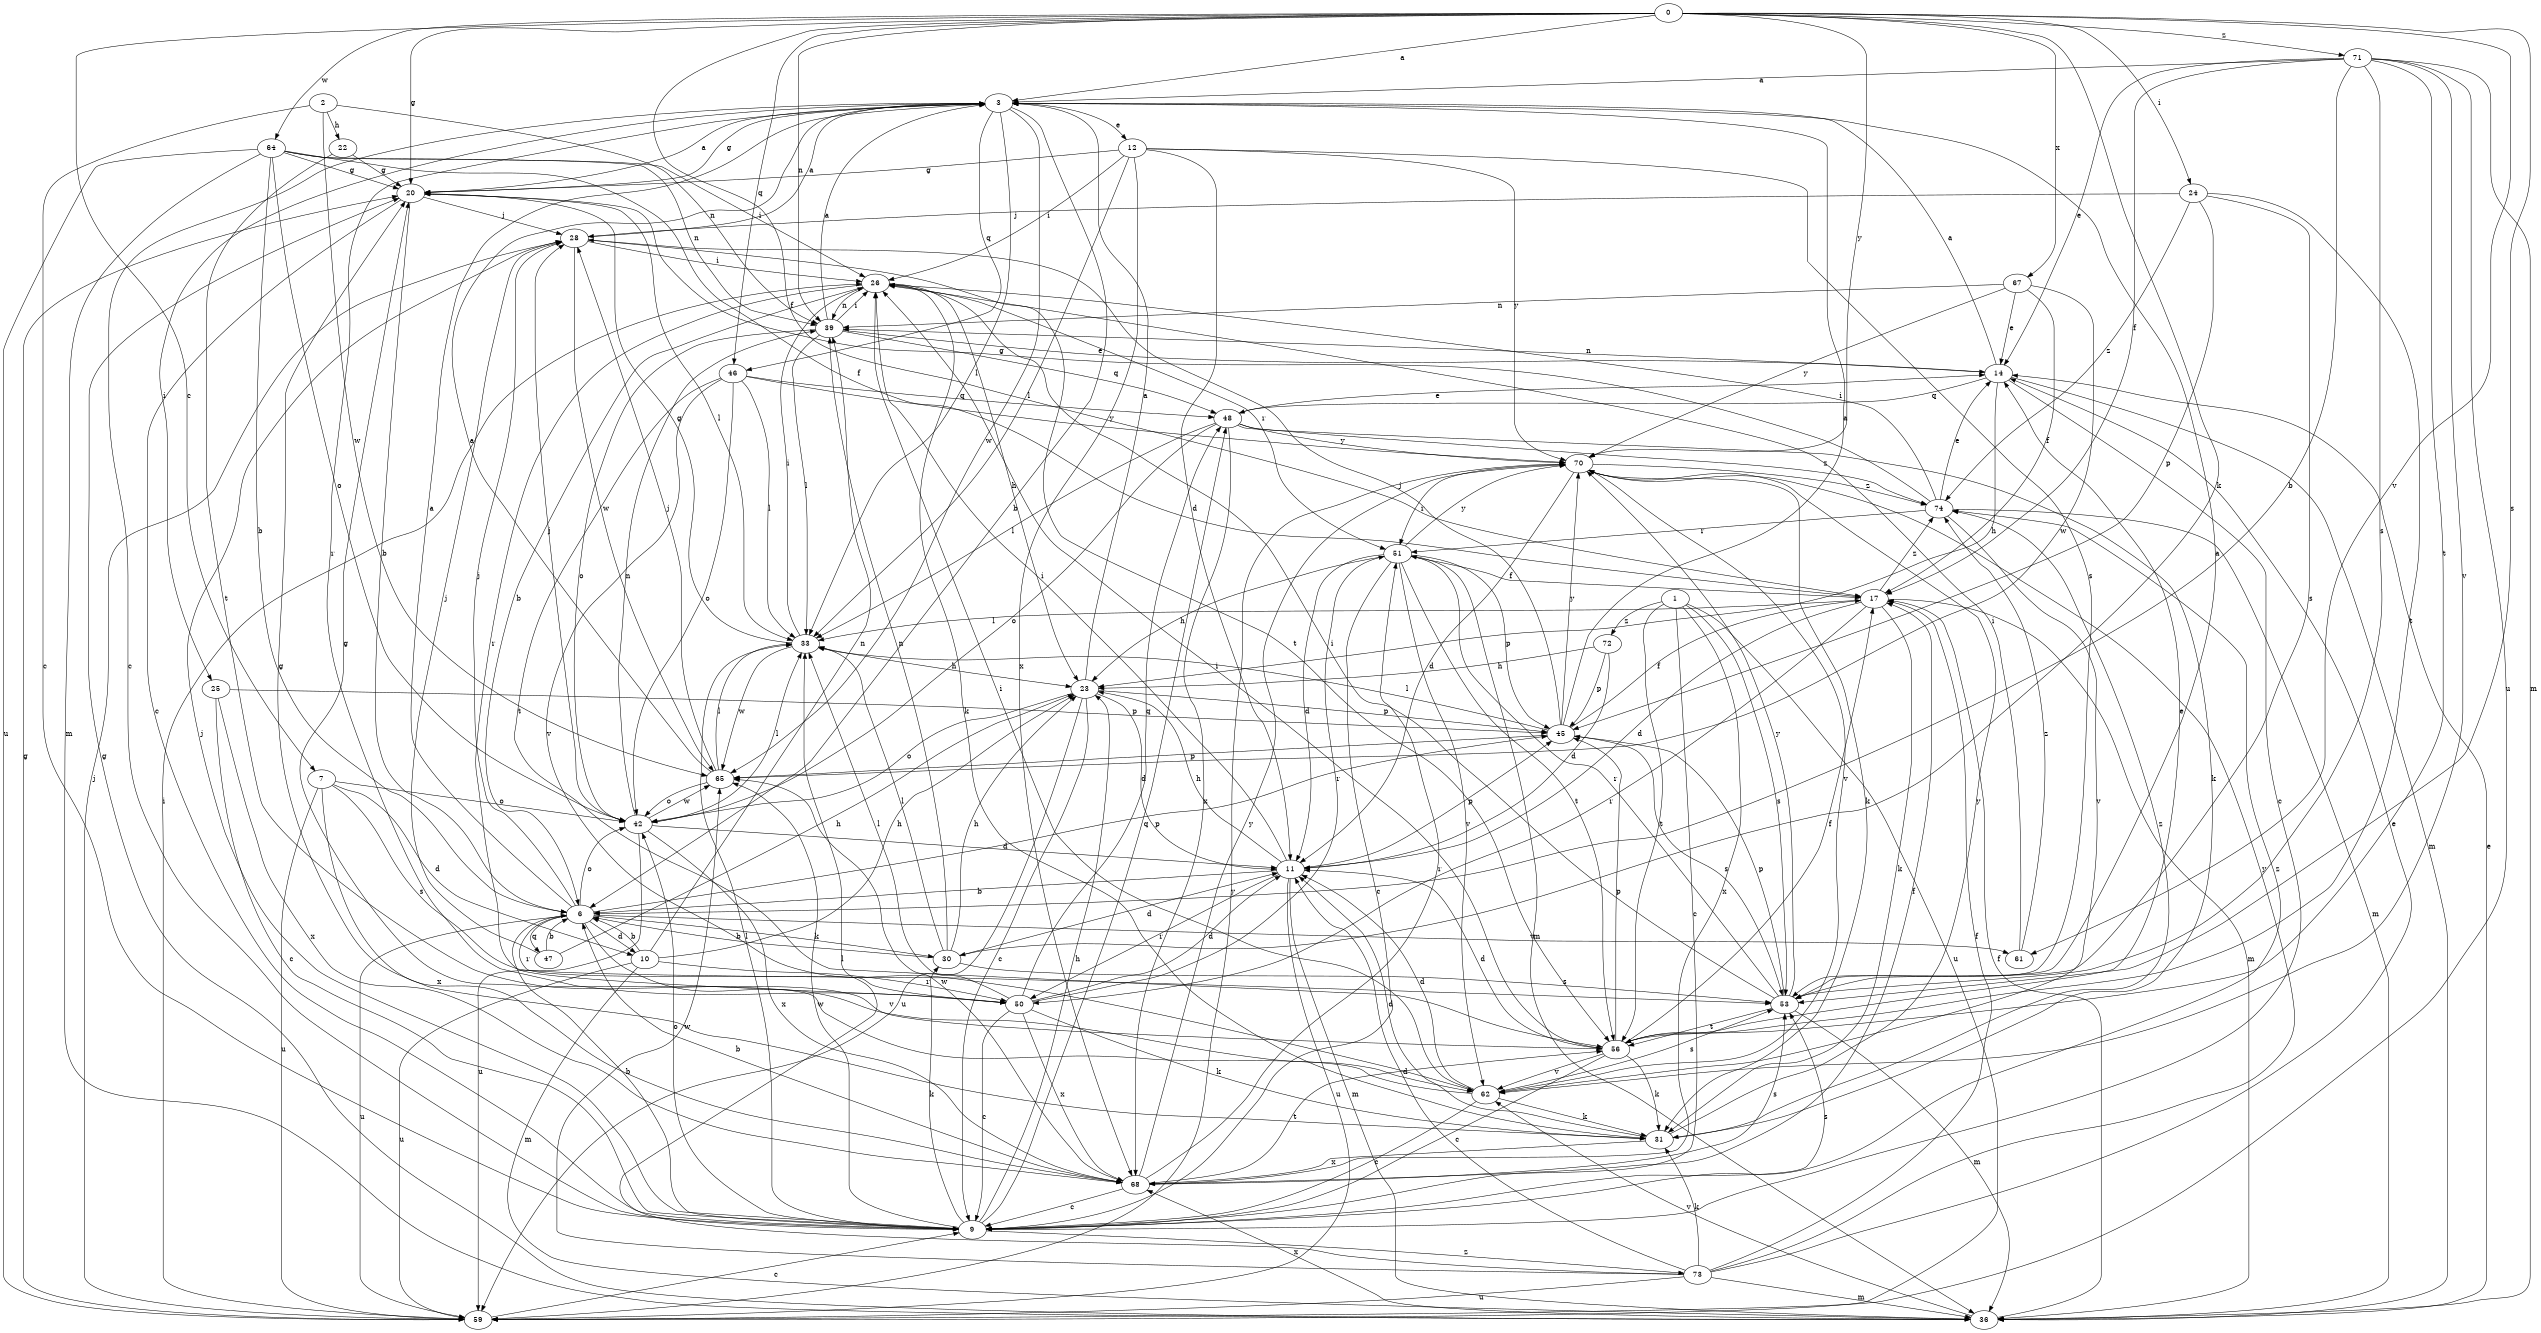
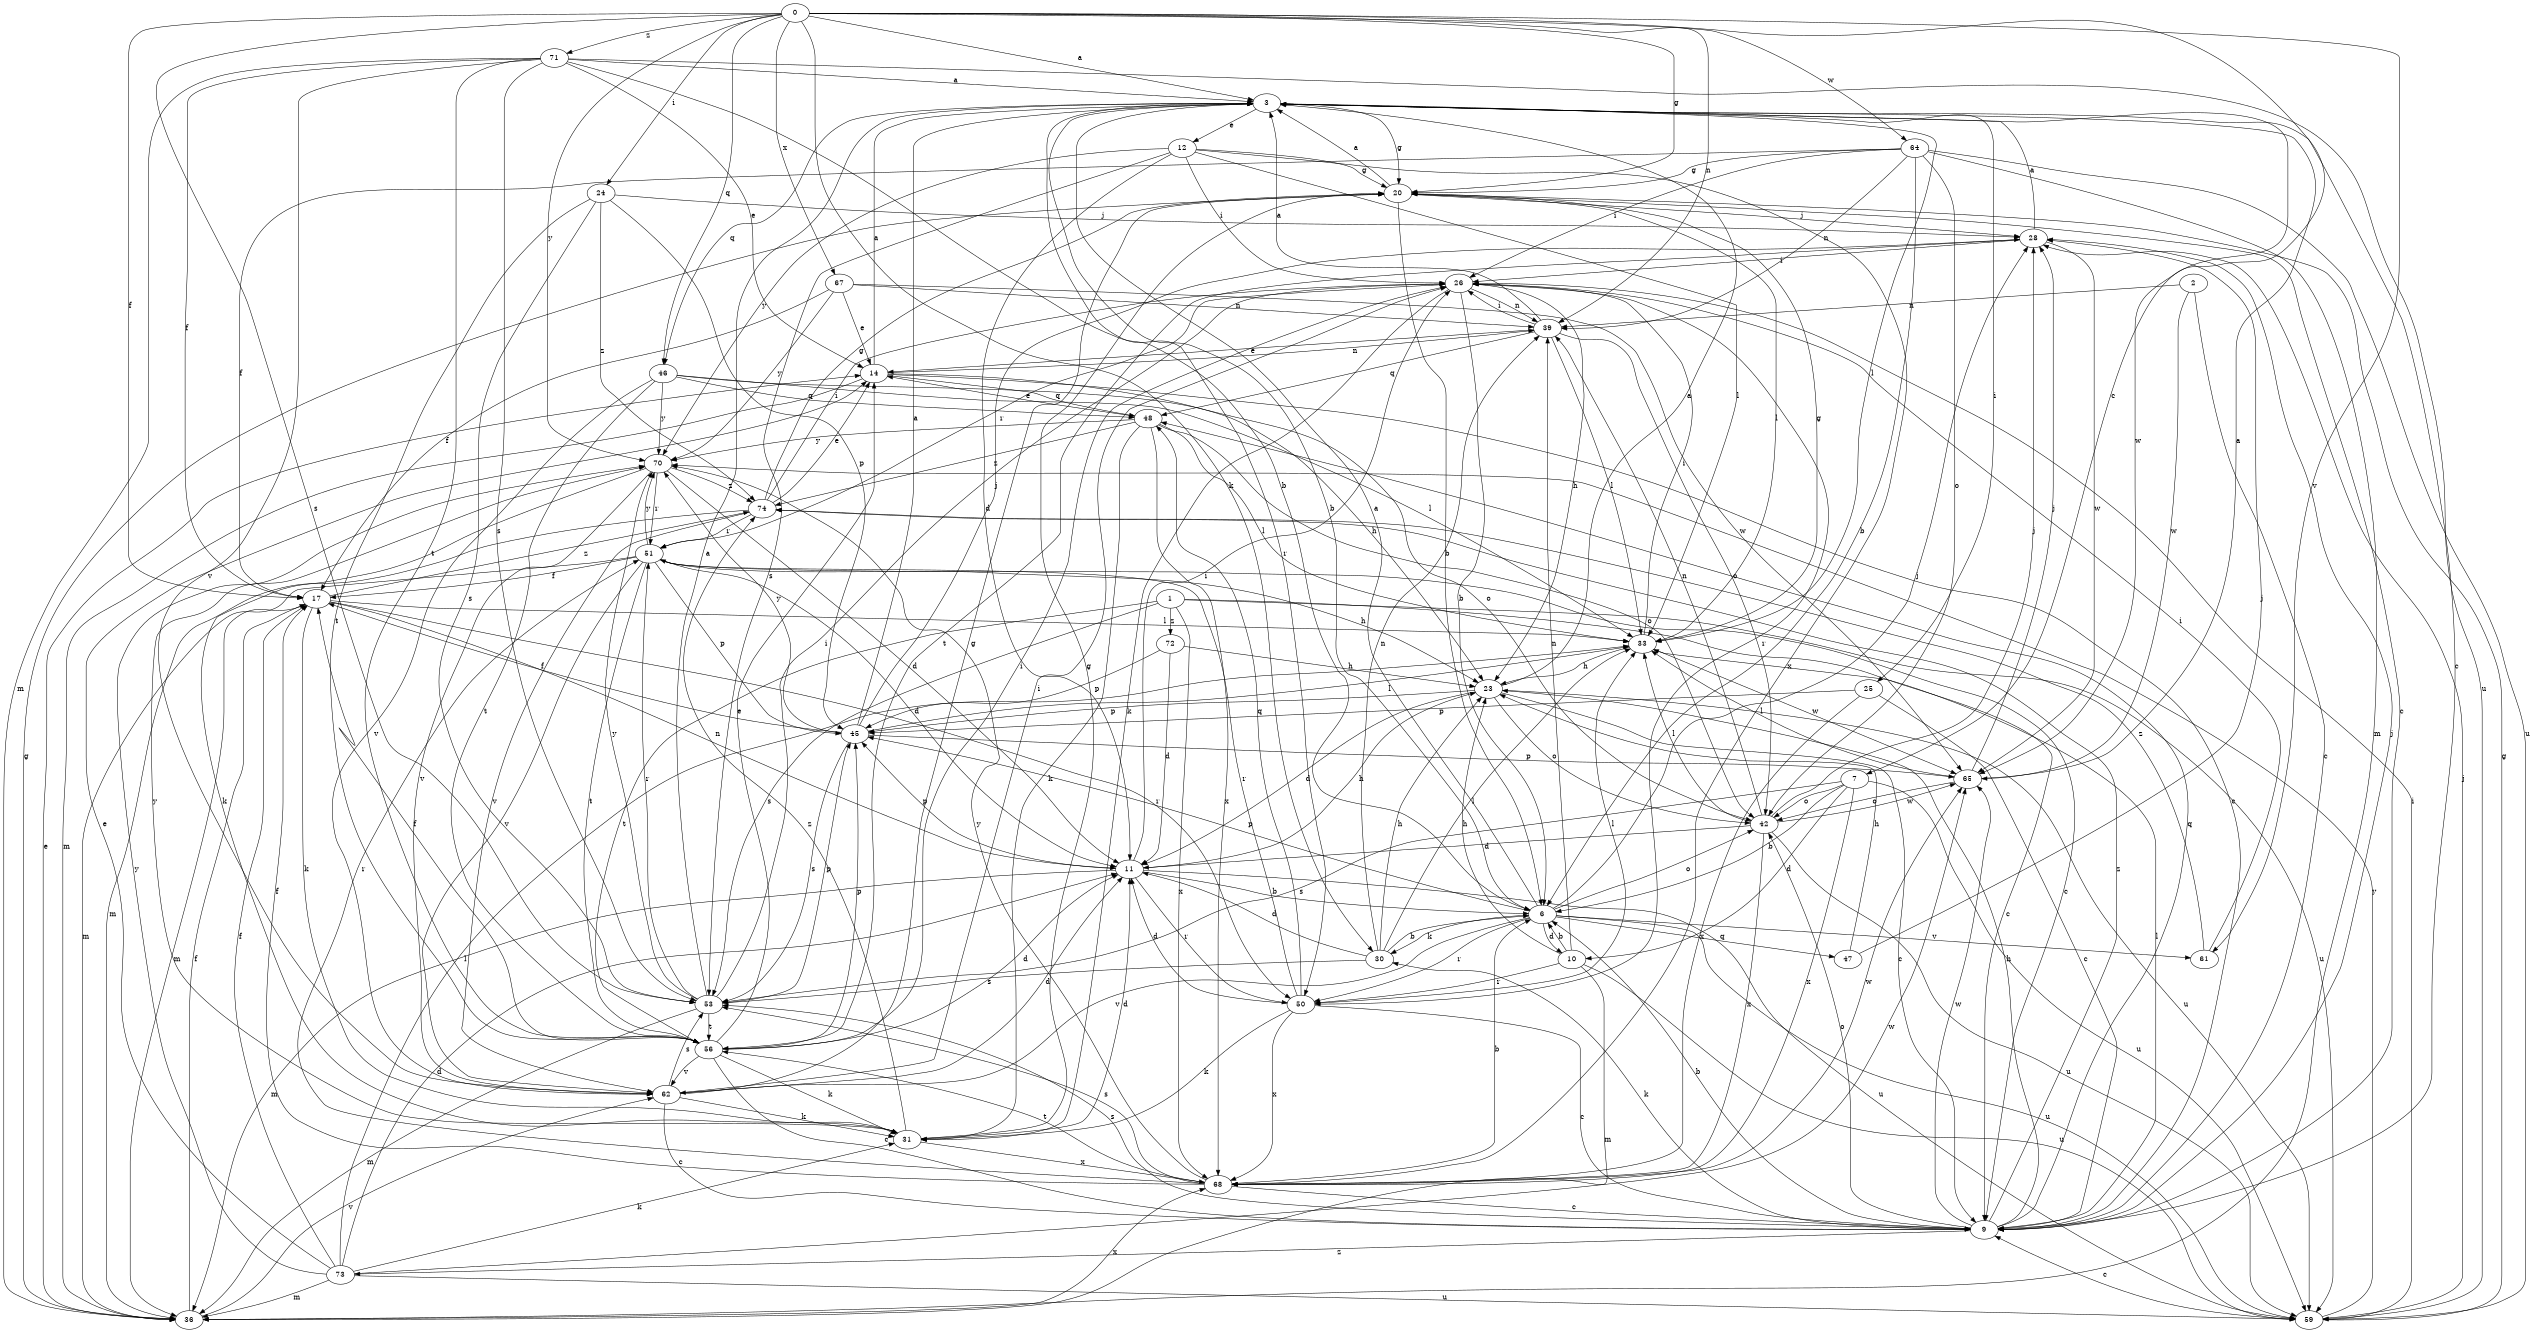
node "22": removed
edge "17" -> "11": label "d" -> "n"
edge "47" -> "6": now "7" -> "6"
